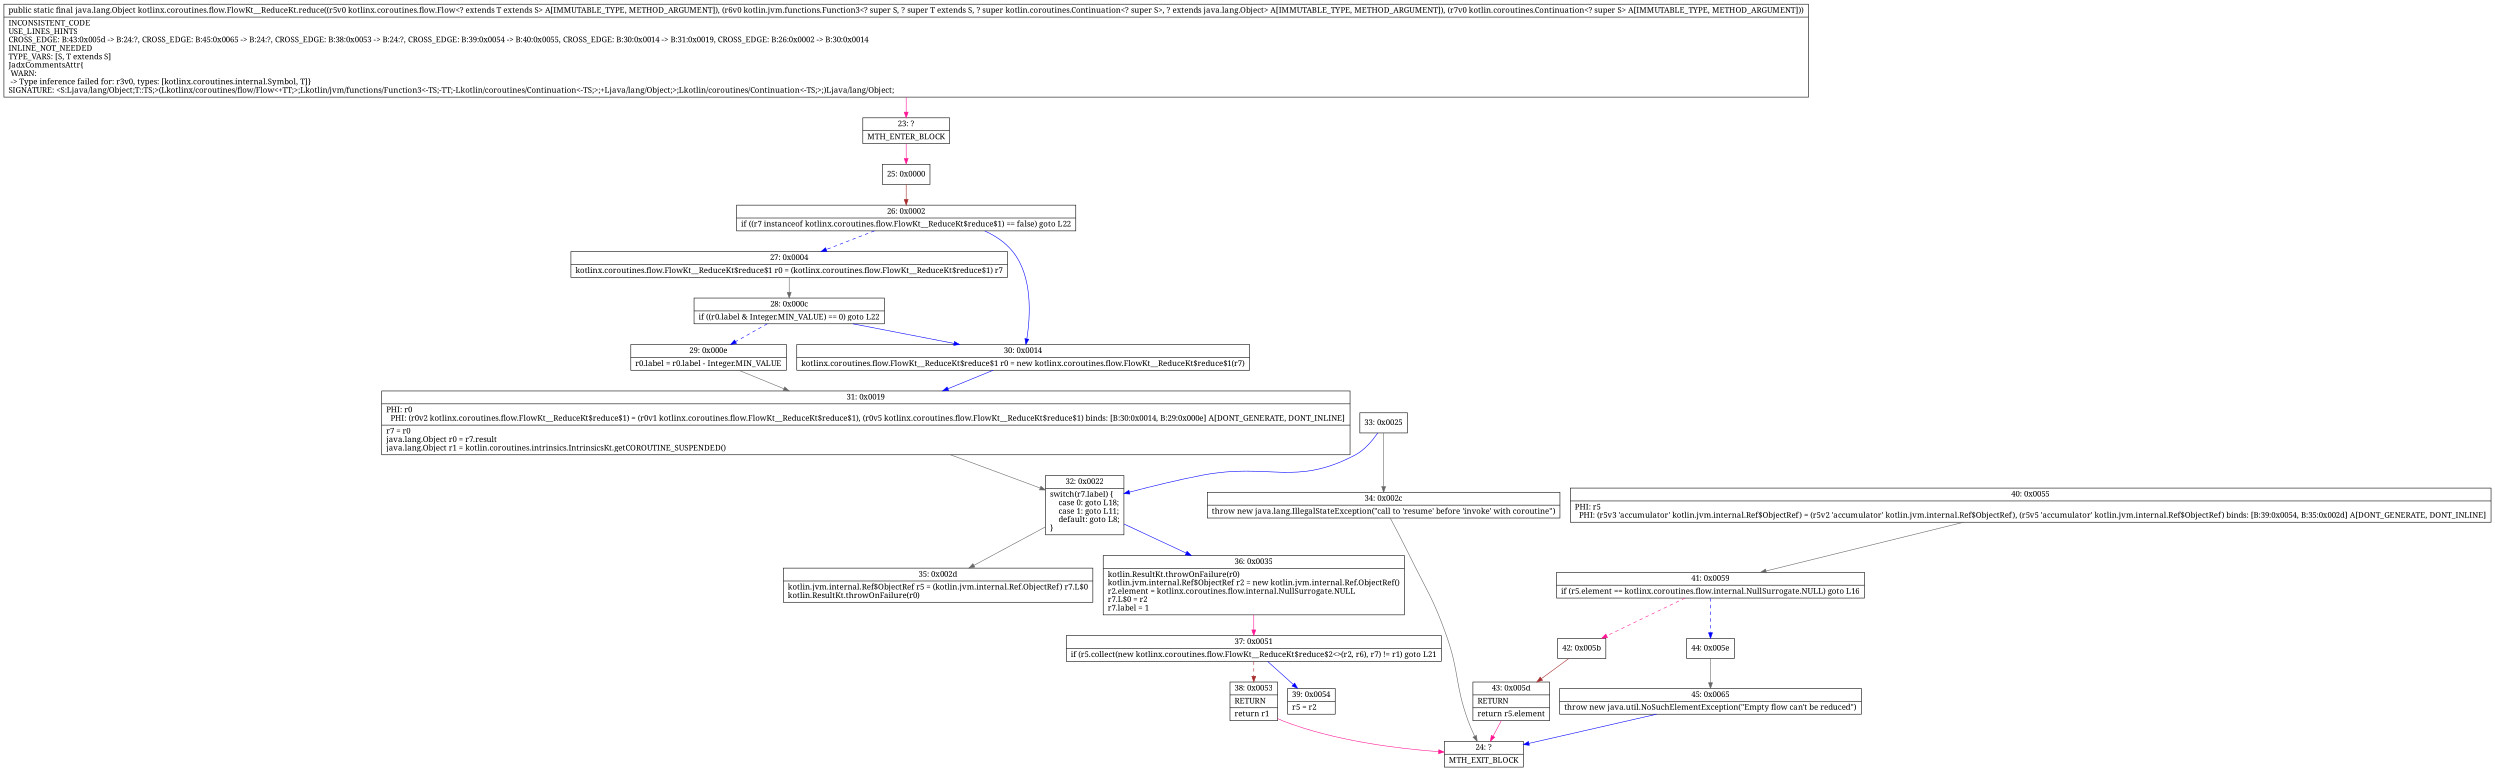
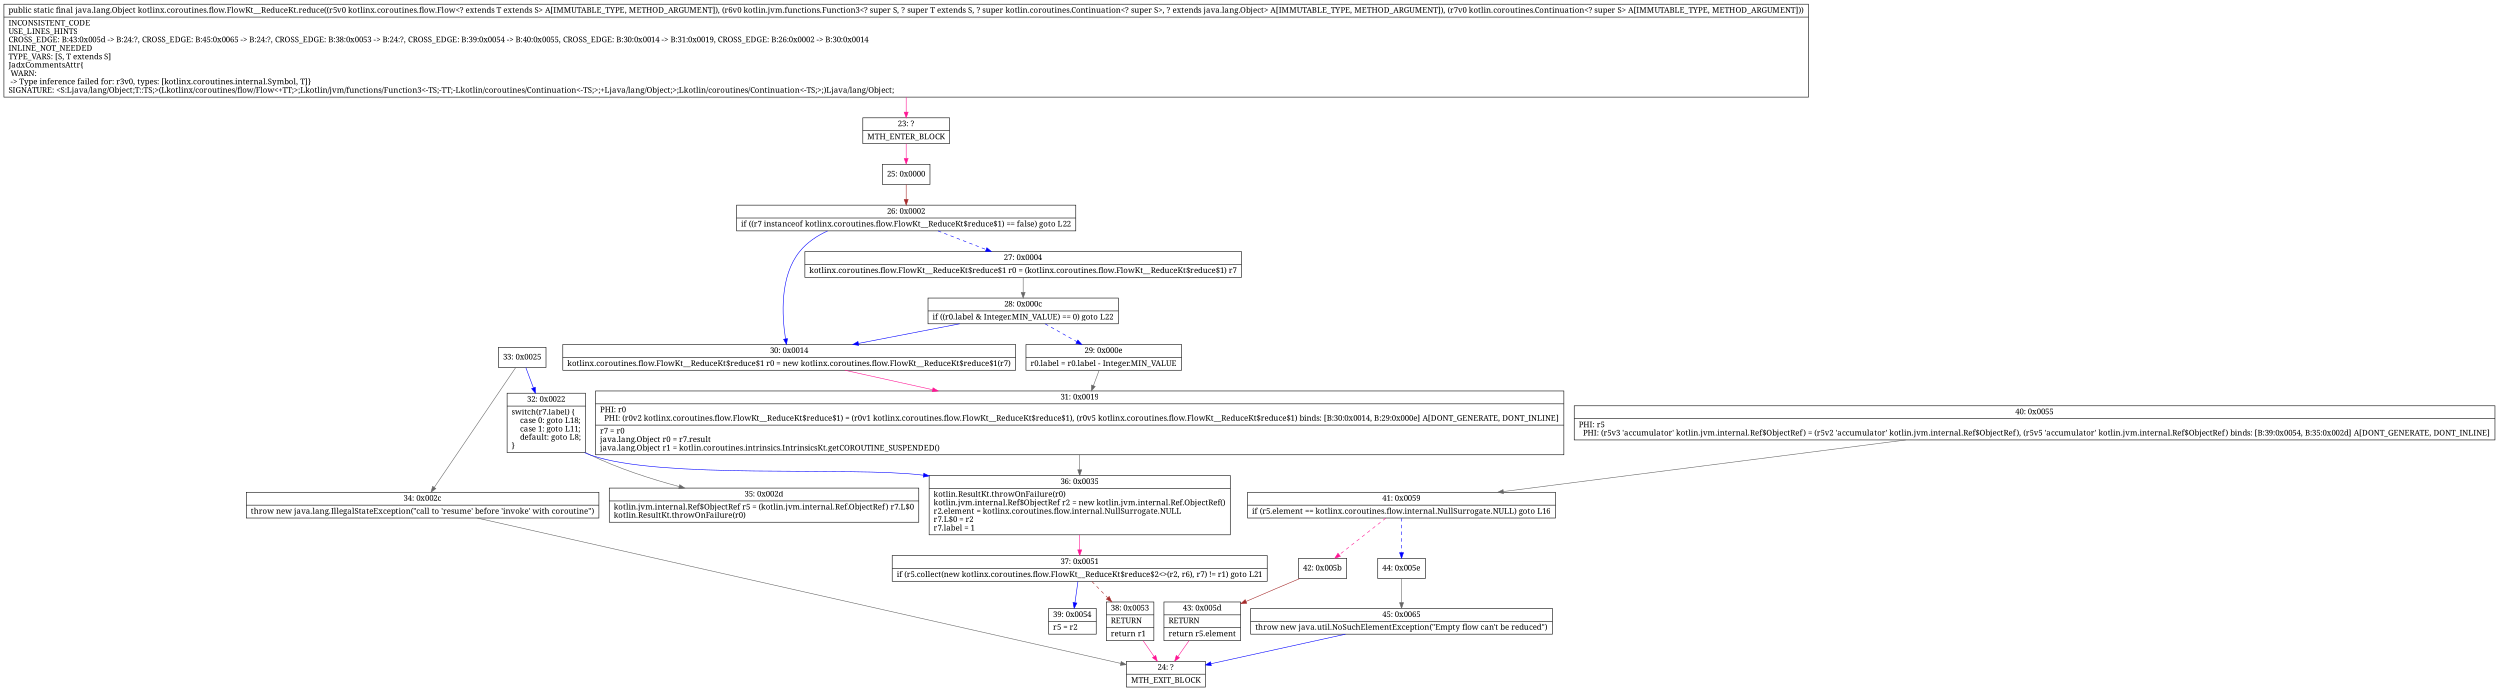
edge "30: 0x0014" -> "31: 0x0019": color blue -> deeppink
edge "31: 0x0019" -> "32: 0x0022": now "31: 0x0019" -> "36: 0x0035"
